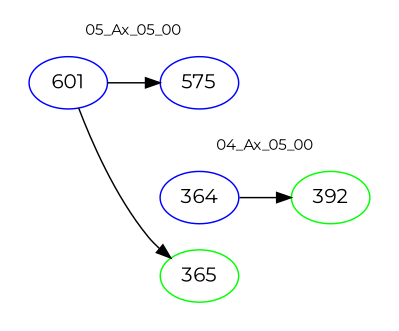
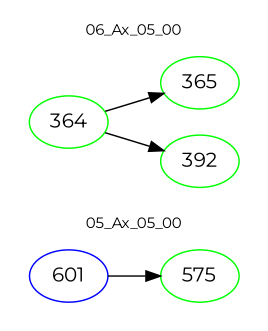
node "575": color blue -> green
cluster "04_Ax_05_00": label "04_Ax_05_00" -> "06_Ax_05_00"
edge "601" -> "365": now "364" -> "365"
node "364": color blue -> green
